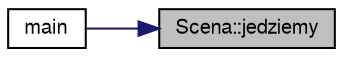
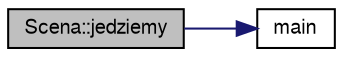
edge "main" -> "Scena::jedziemy": reversed
